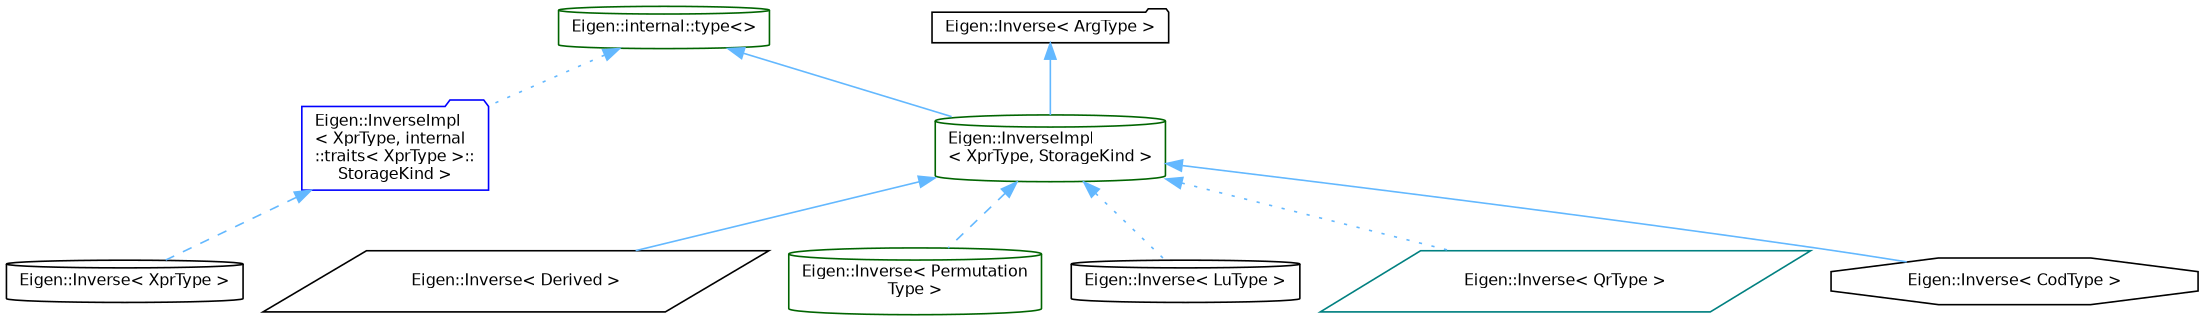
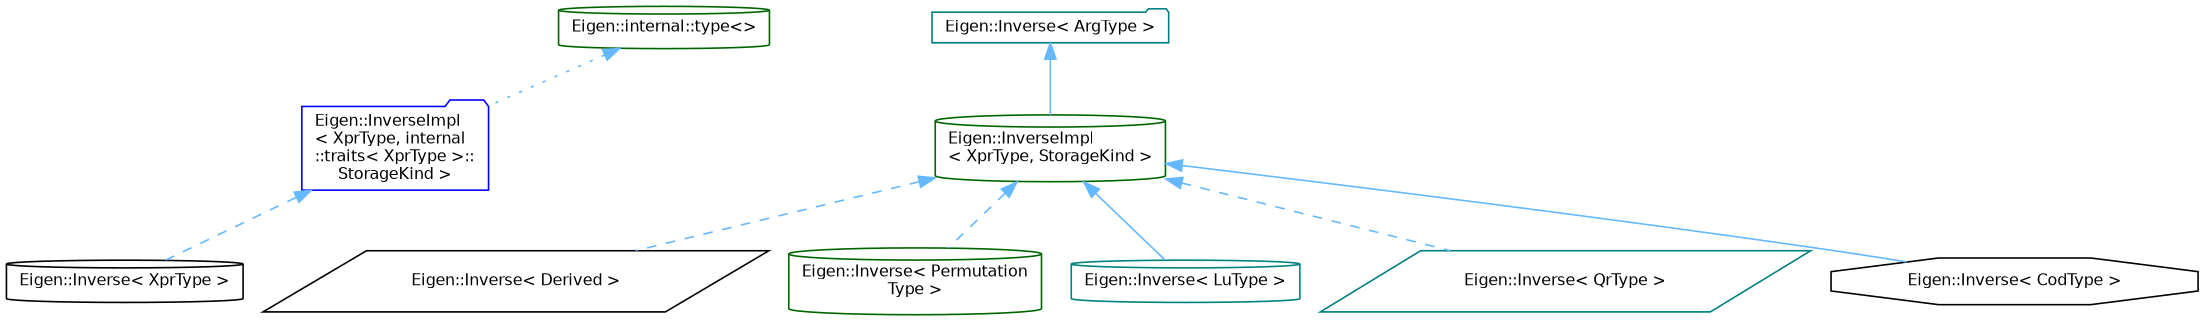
node "Eigen::Inverse< ArgType >": color black -> teal
edge "Eigen::InverseImpl < XprType, StorageKind >" -> "Eigen::internal::type<>": removed
edge "Eigen::Inverse< Derived >" -> "Eigen::InverseImpl < XprType, StorageKind >": style solid -> dashed
edge "Eigen::Inverse< QrType >" -> "Eigen::InverseImpl < XprType, StorageKind >": style dotted -> dashed
edge "Eigen::Inverse< LuType >" -> "Eigen::InverseImpl < XprType, StorageKind >": style dotted -> solid
node "Eigen::Inverse< LuType >": color black -> teal
